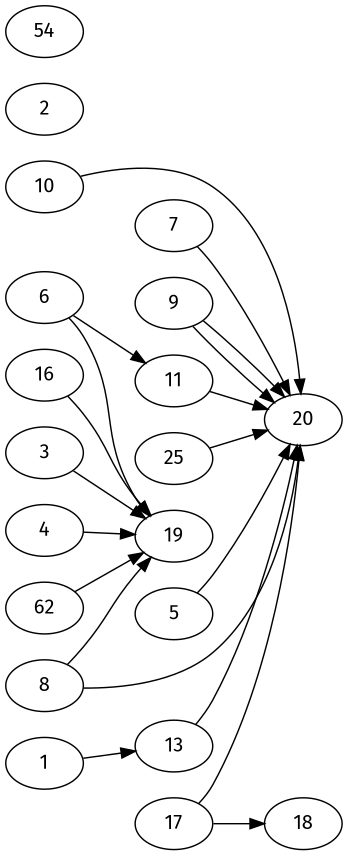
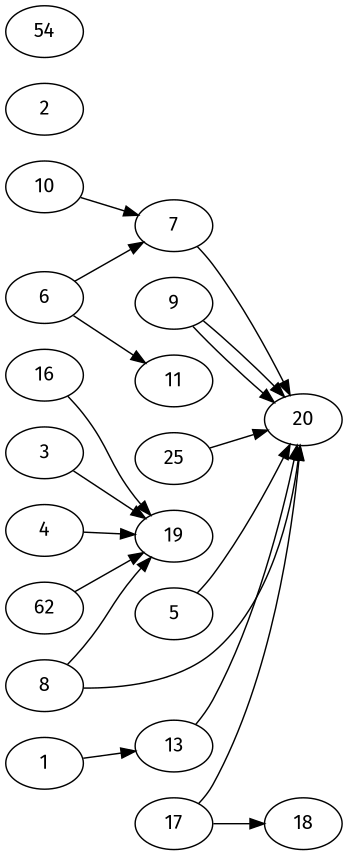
edge "10" -> "20": now "10" -> "7"
edge "11" -> "20": removed
edge "6" -> "19": now "6" -> "7"
